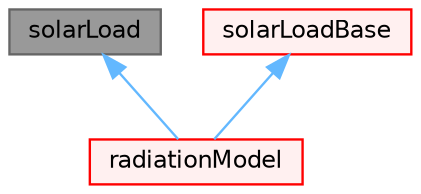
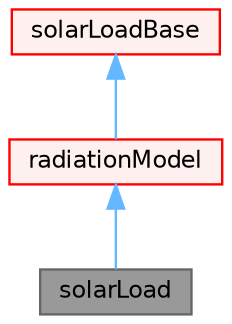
edge "radiationModel" -> "solarLoad": reversed
